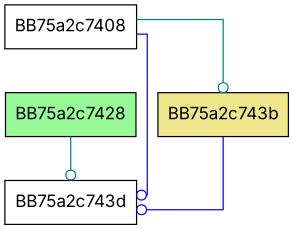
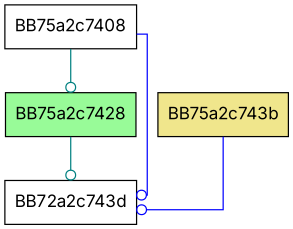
edge "BB75a2c7408" -> "BB75a2c743b": now "BB75a2c7408" -> "BB75a2c7428"
node "BB75a2c743d": label "BB75a2c743d" -> "BB72a2c743d"
